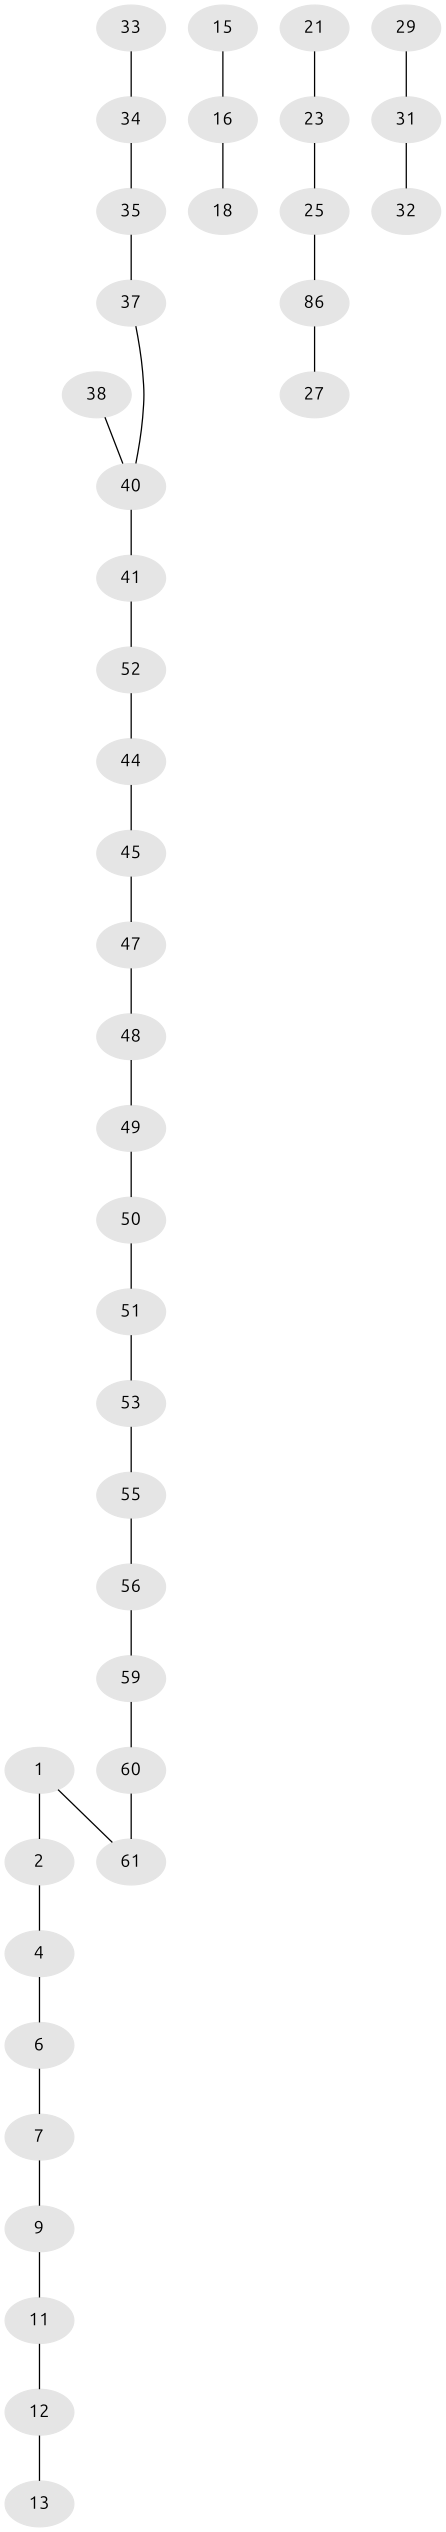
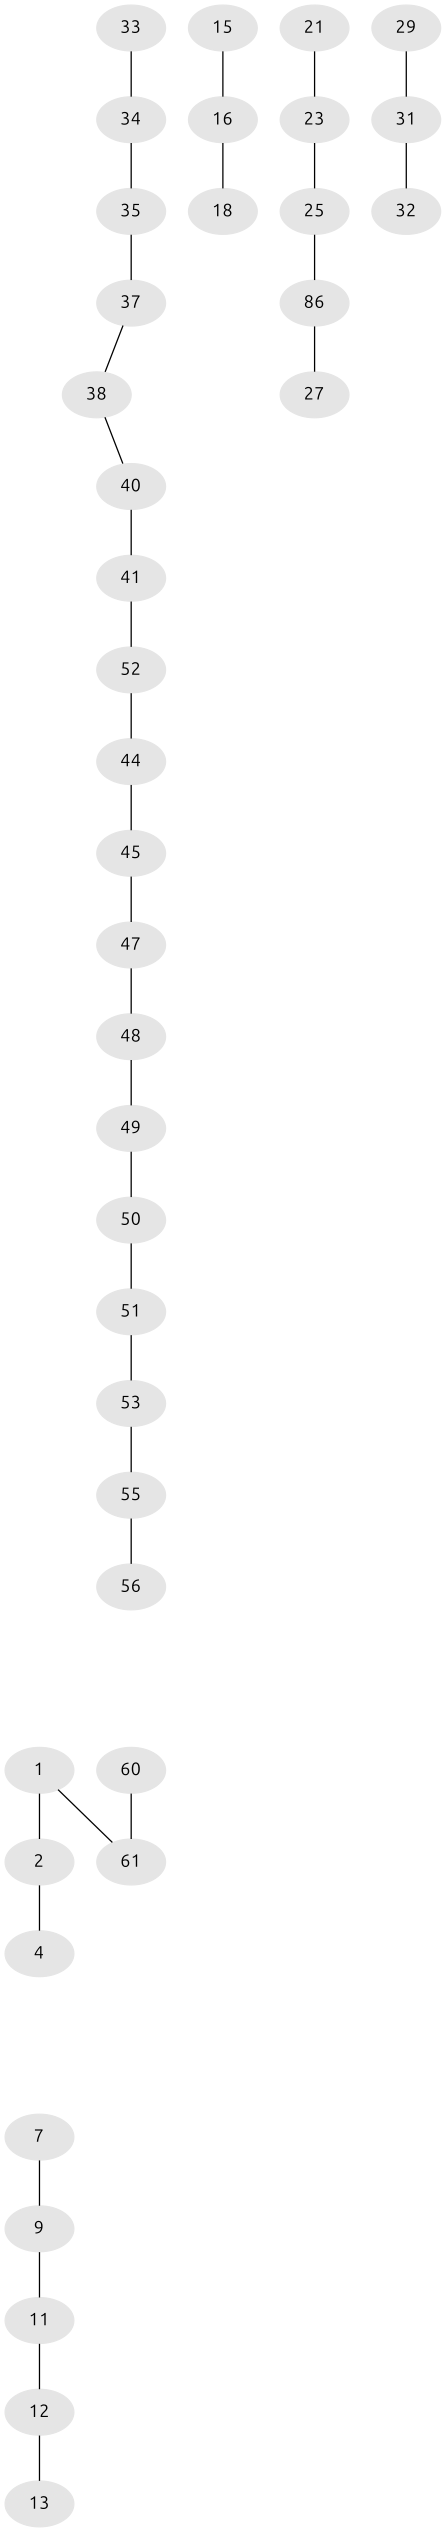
edge "37" -- "40": now "37" -- "38"
node "59": removed
node "6": removed
